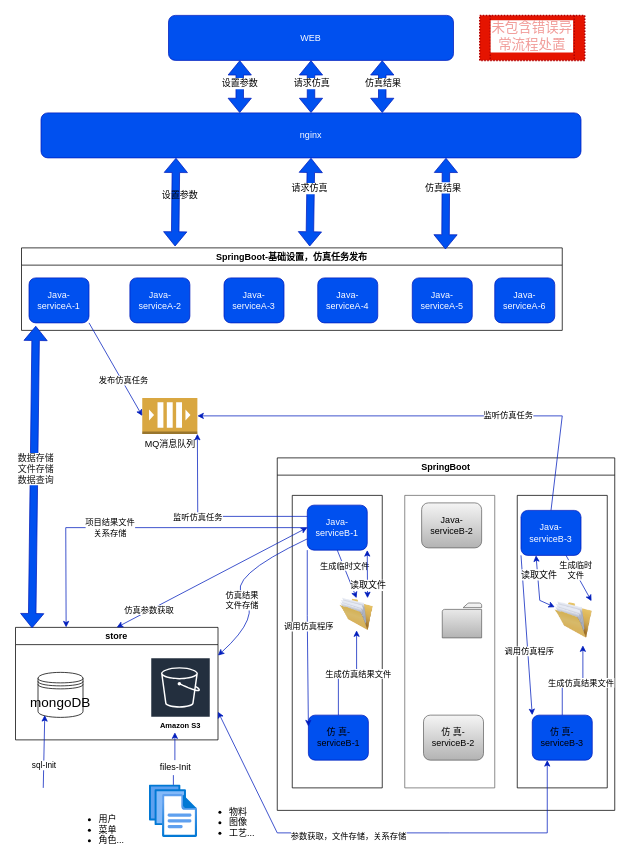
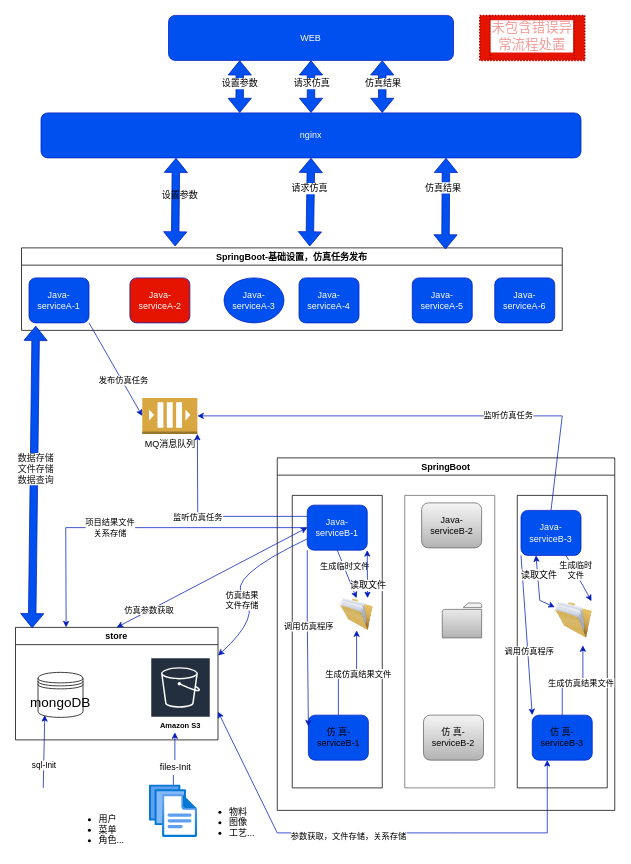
node "Java-serviceA-2": fillcolor #0050ef -> #e51400
node "Java-serviceA-3": shape rounded rectangle -> ellipse
node "Java-serviceA-4": moved (348, 300) -> (329, 300)
